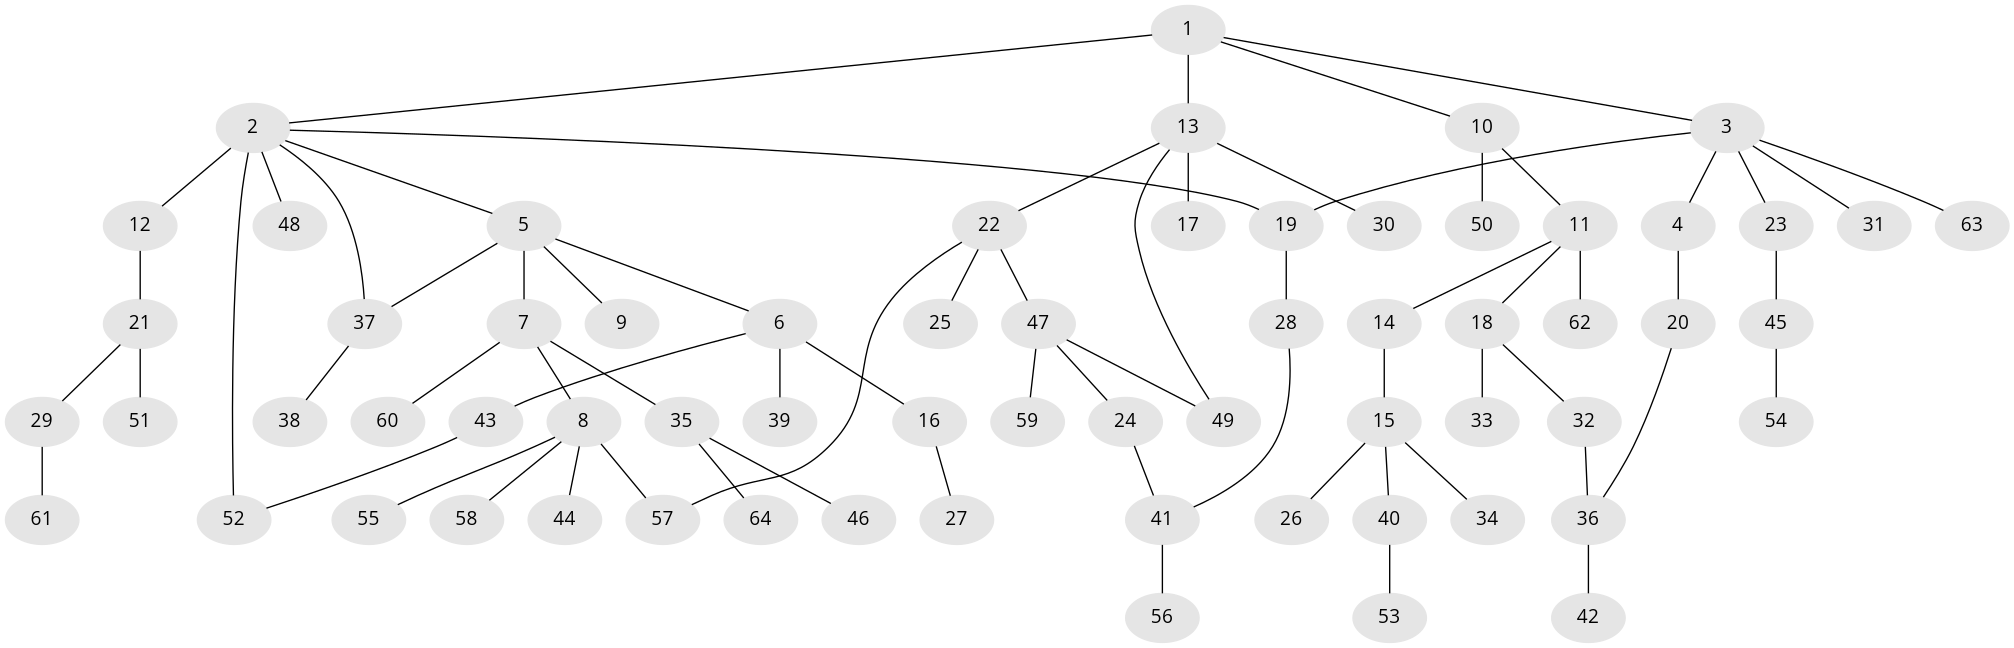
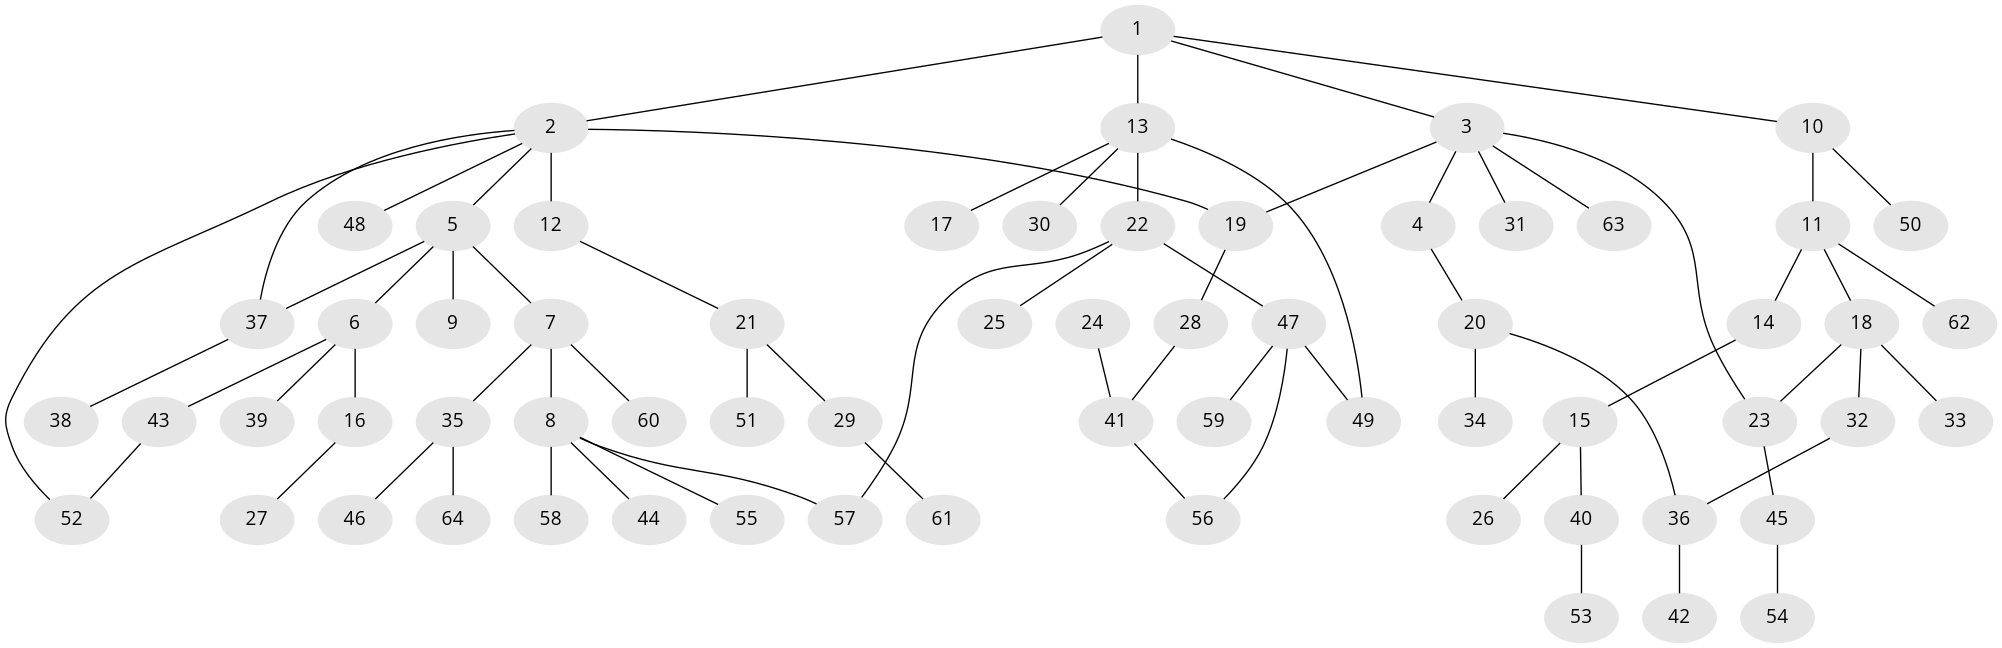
edge "47" -- "24": now "47" -- "56"
edge "18" -- "23": added
edge "15" -- "34": now "20" -- "34"
